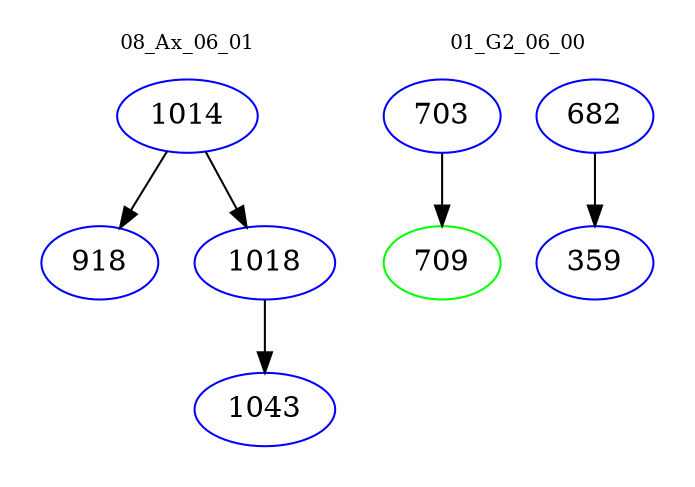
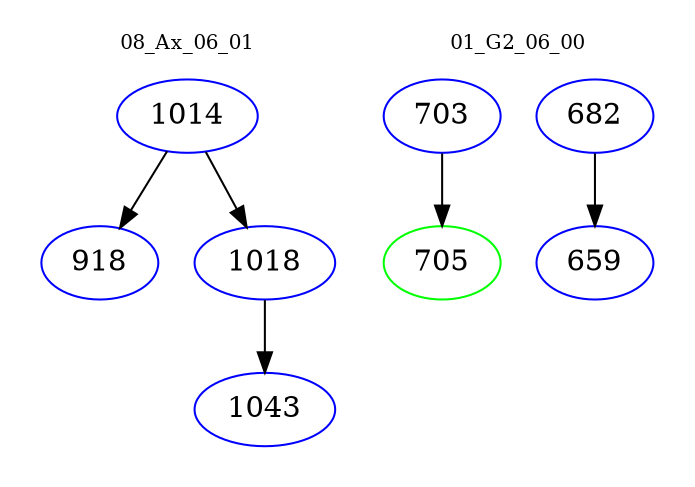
node "709": label "709" -> "705"
node "359": label "359" -> "659"
